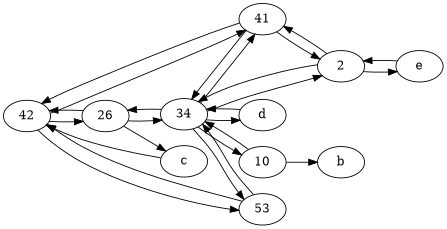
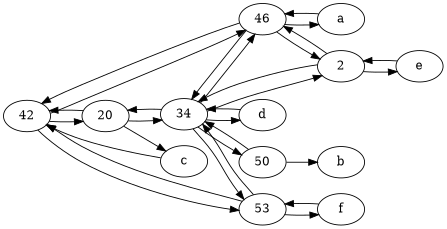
node "41": label "41" -> "46"
node "a": added
node "26": label "26" -> "20"
node "10": label "10" -> "50"
node "f": added
